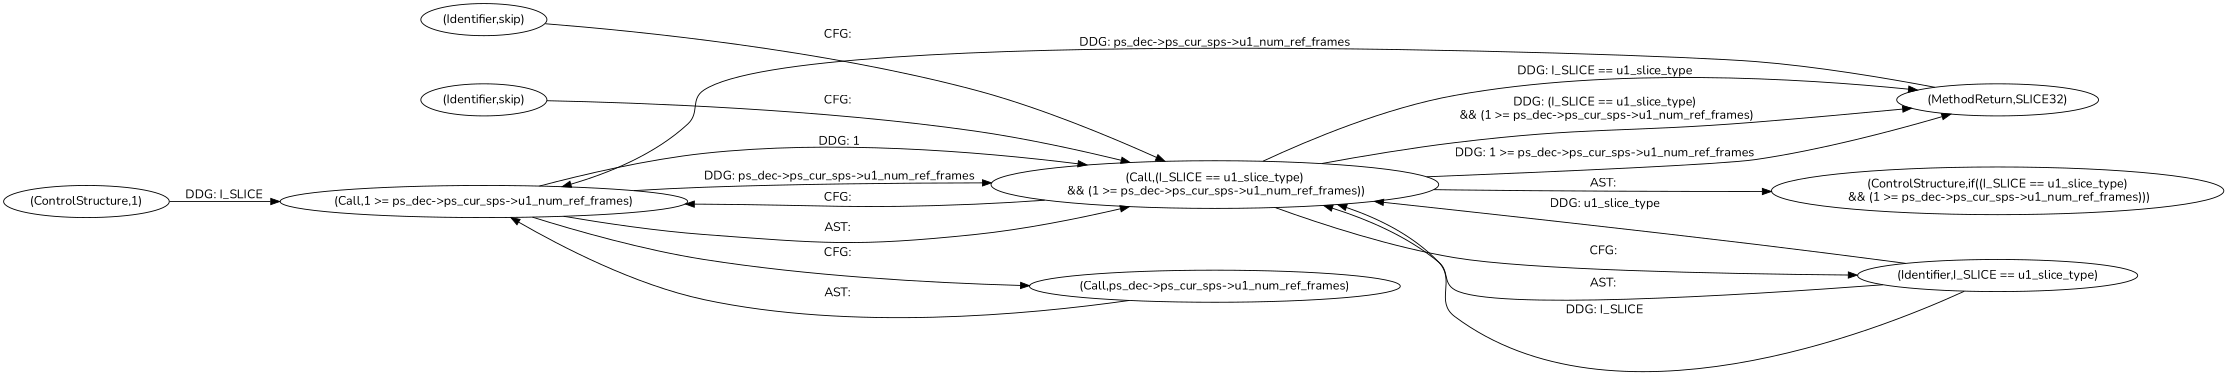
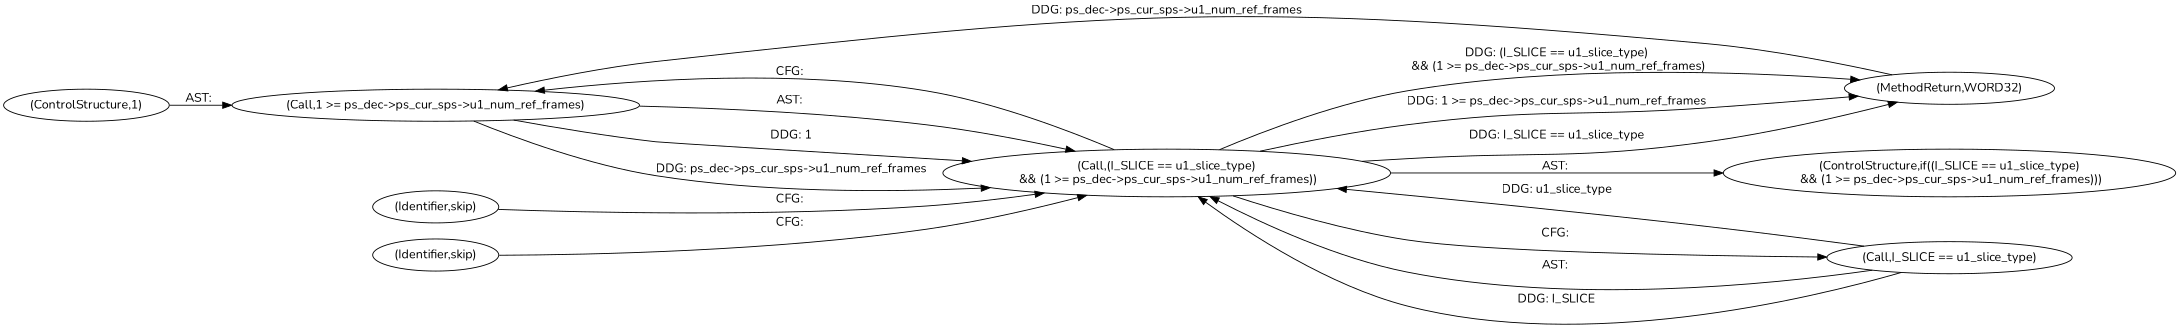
node "(MethodReturn,SLICE32)": label "(MethodReturn,SLICE32)" -> "(MethodReturn,WORD32)"
edge "(ControlStructure,1)" -> "(Call,1 >= ps_dec->ps_cur_sps->u1_num_ref_frames)": label "DDG: I_SLICE" -> "AST: "
node "(Identifier,I_SLICE == u1_slice_type)": label "(Identifier,I_SLICE == u1_slice_type)" -> "(Call,I_SLICE == u1_slice_type)"
node "(Call,ps_dec->ps_cur_sps->u1_num_ref_frames)": removed
